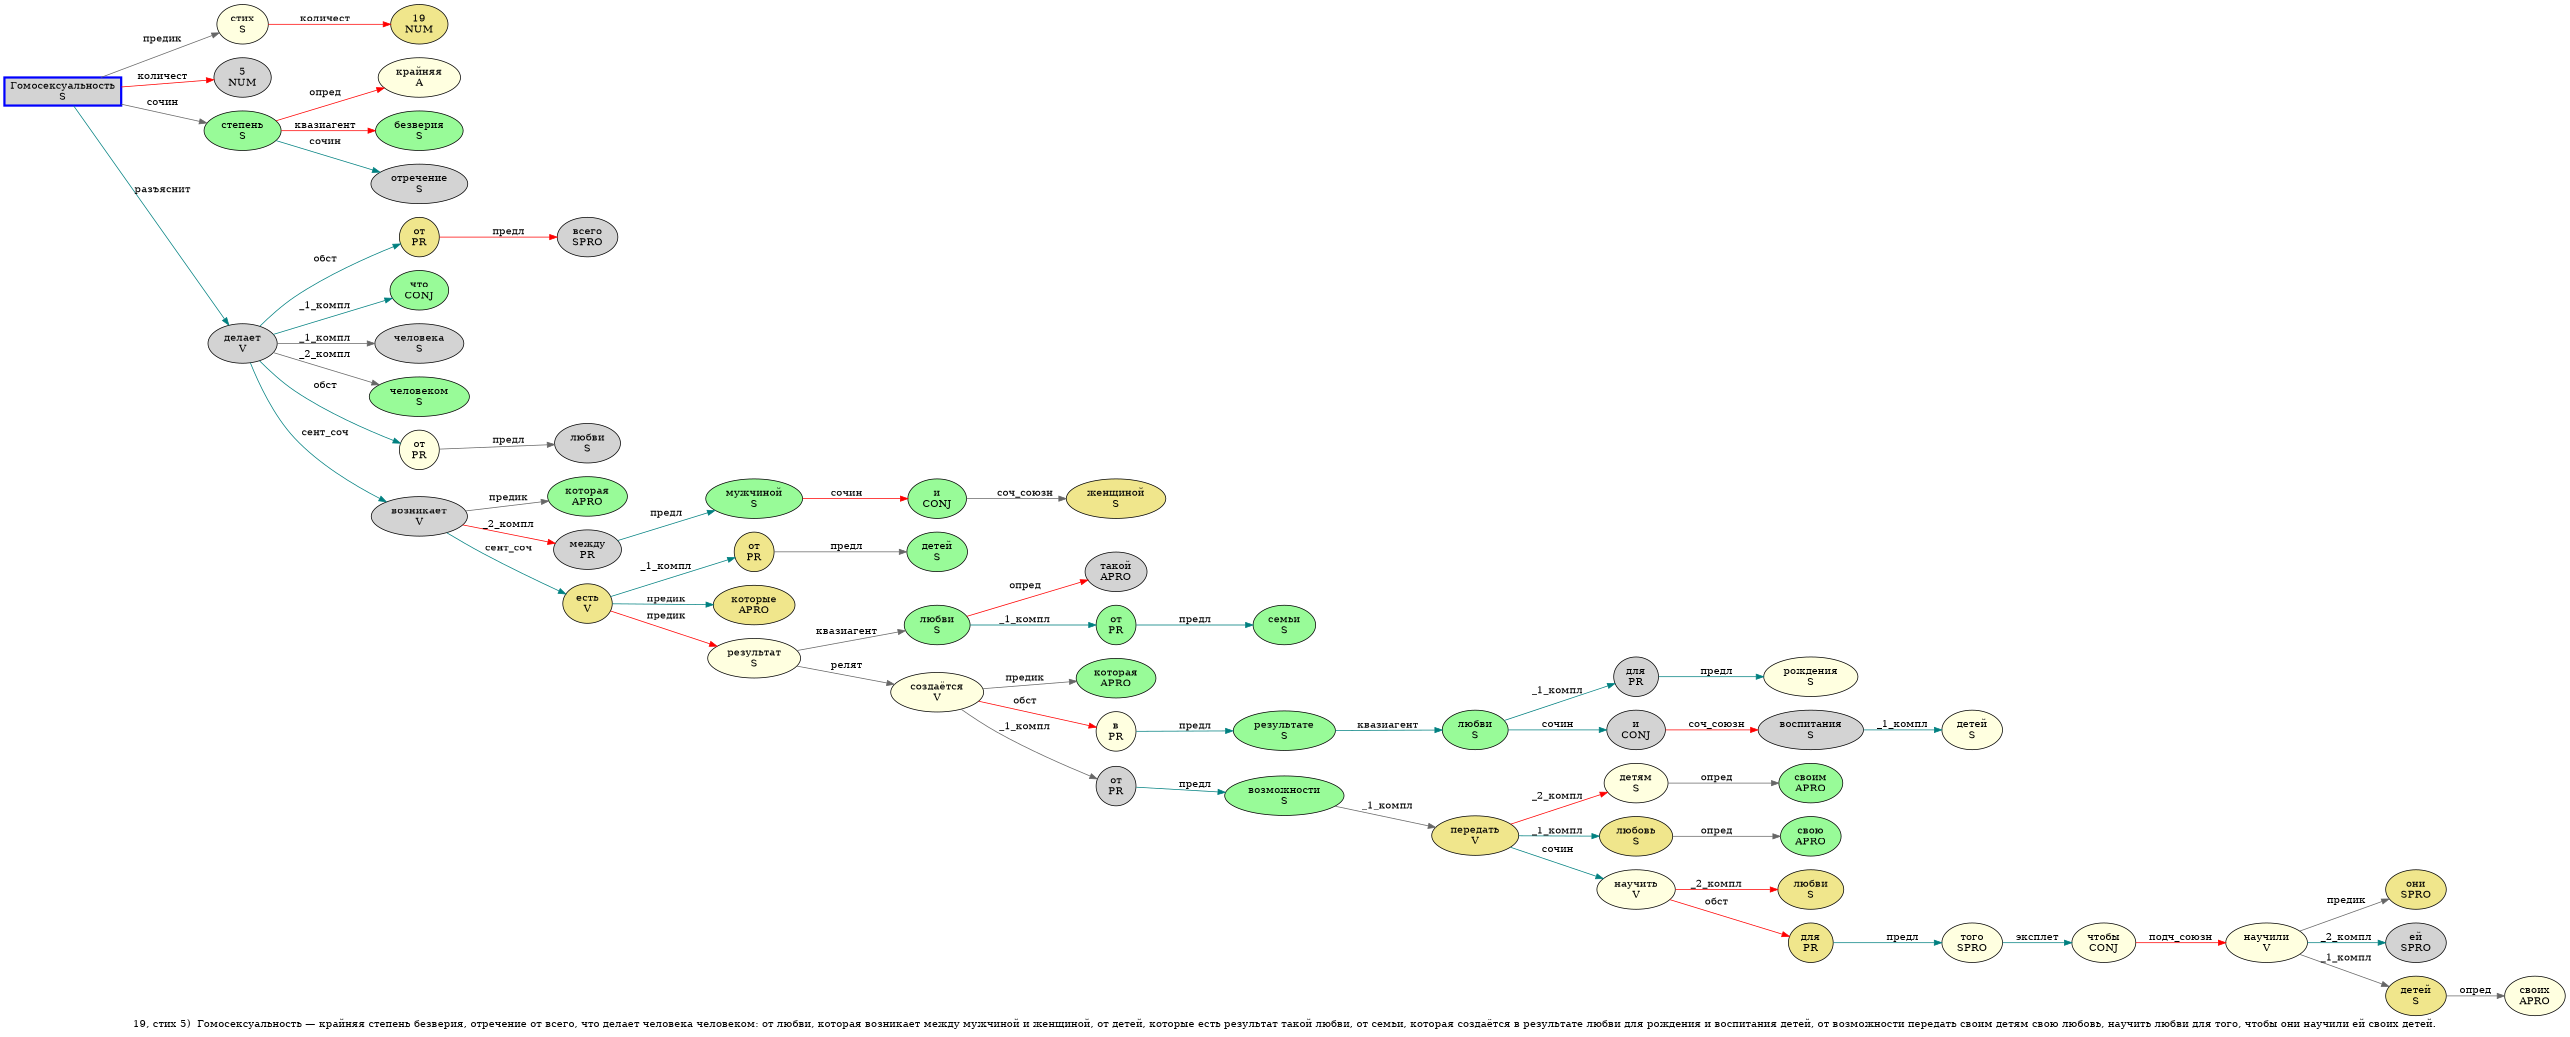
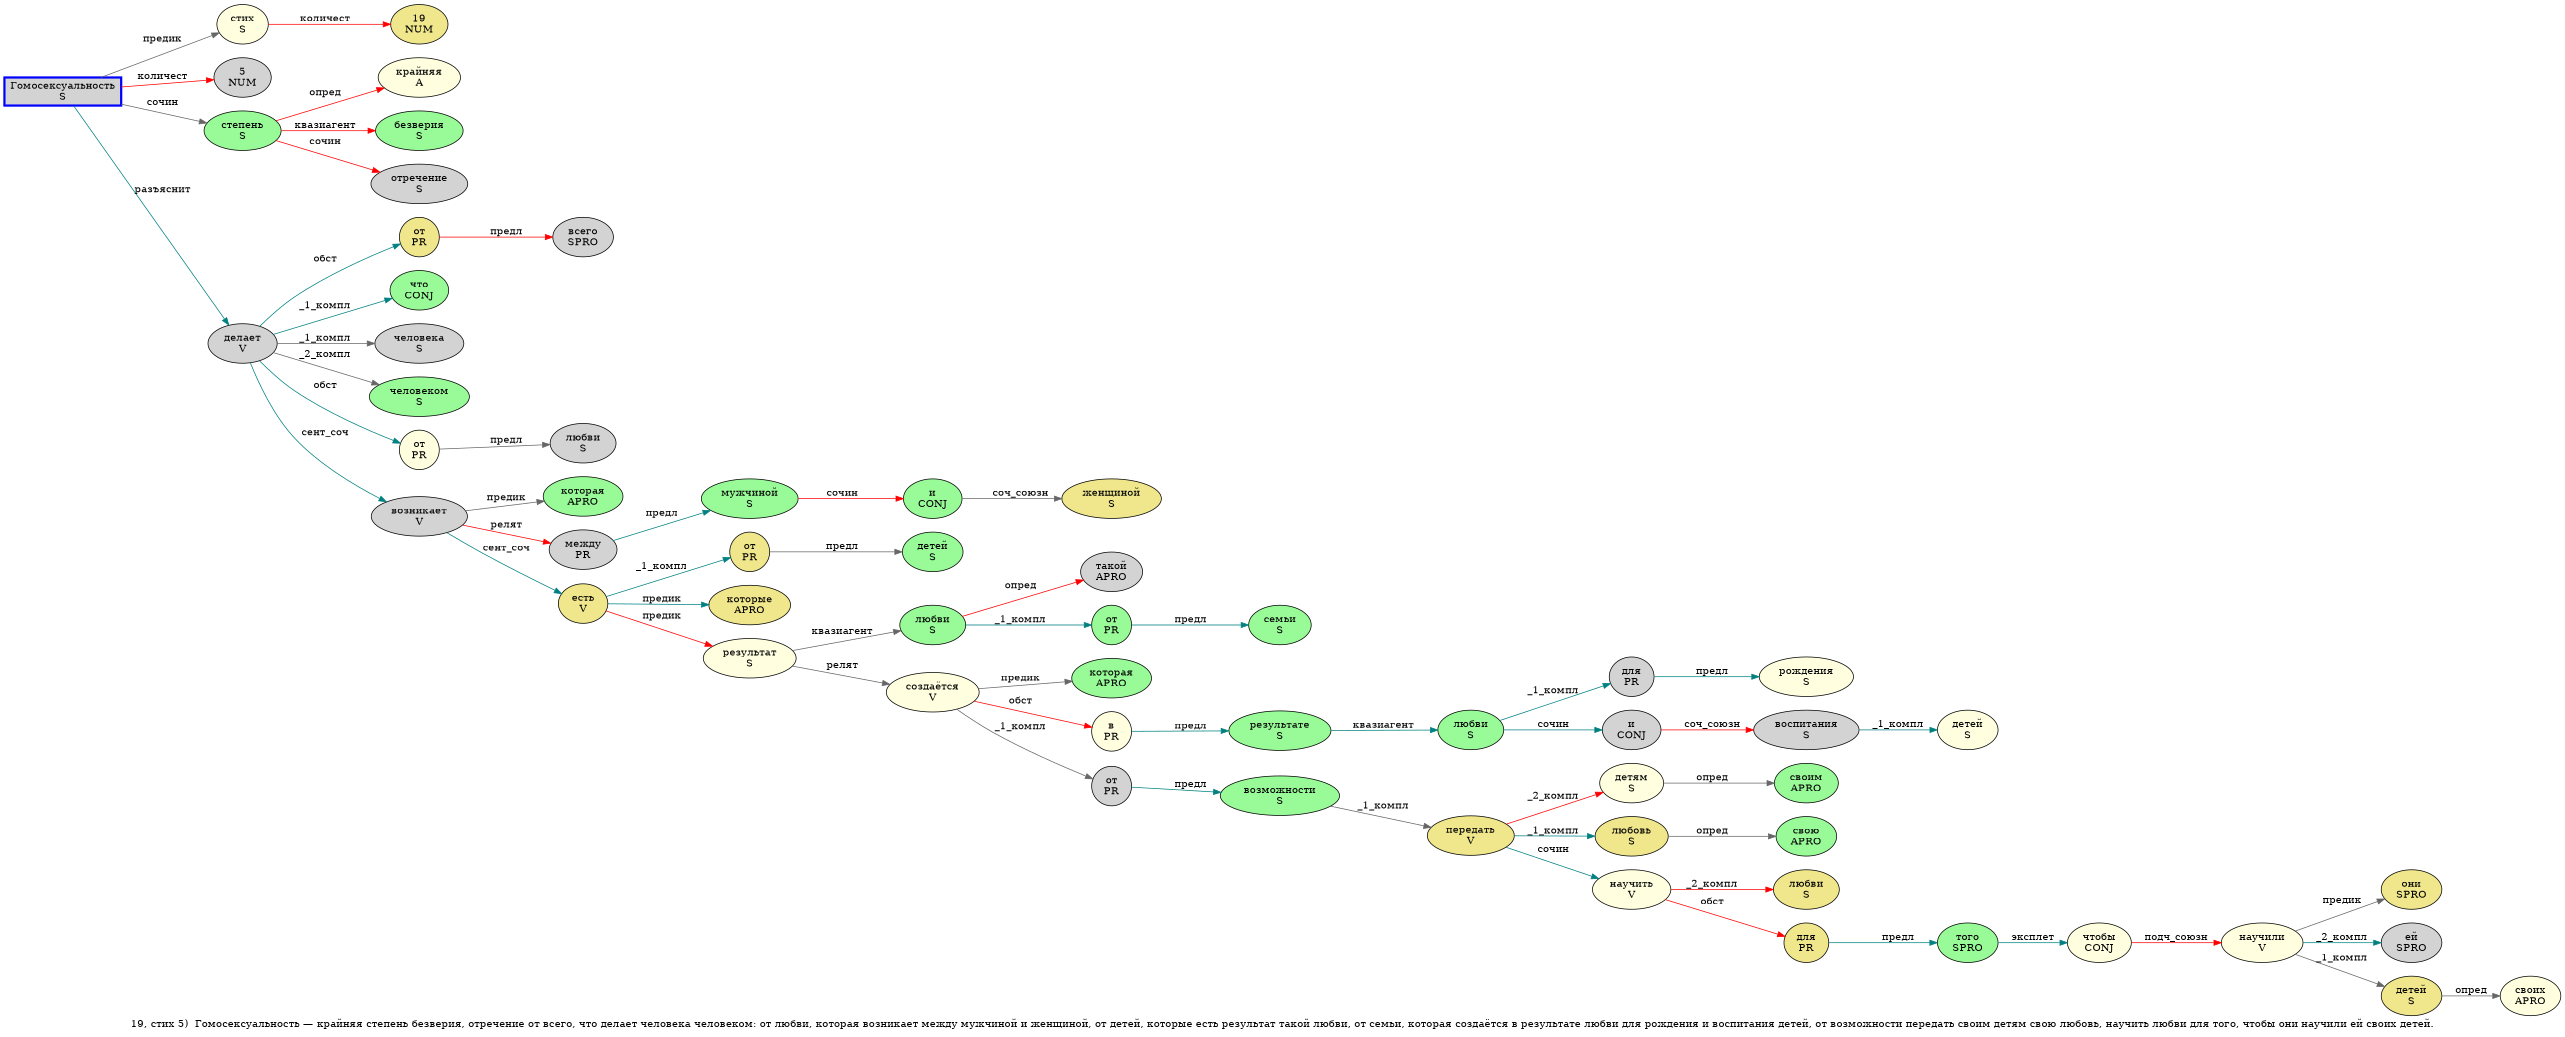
edge "степень S" -> "отречение S": color teal -> red
edge "возникает V" -> "между PR": label "_2_компл" -> "релят"
node "того SPRO": fillcolor lightyellow -> palegreen
